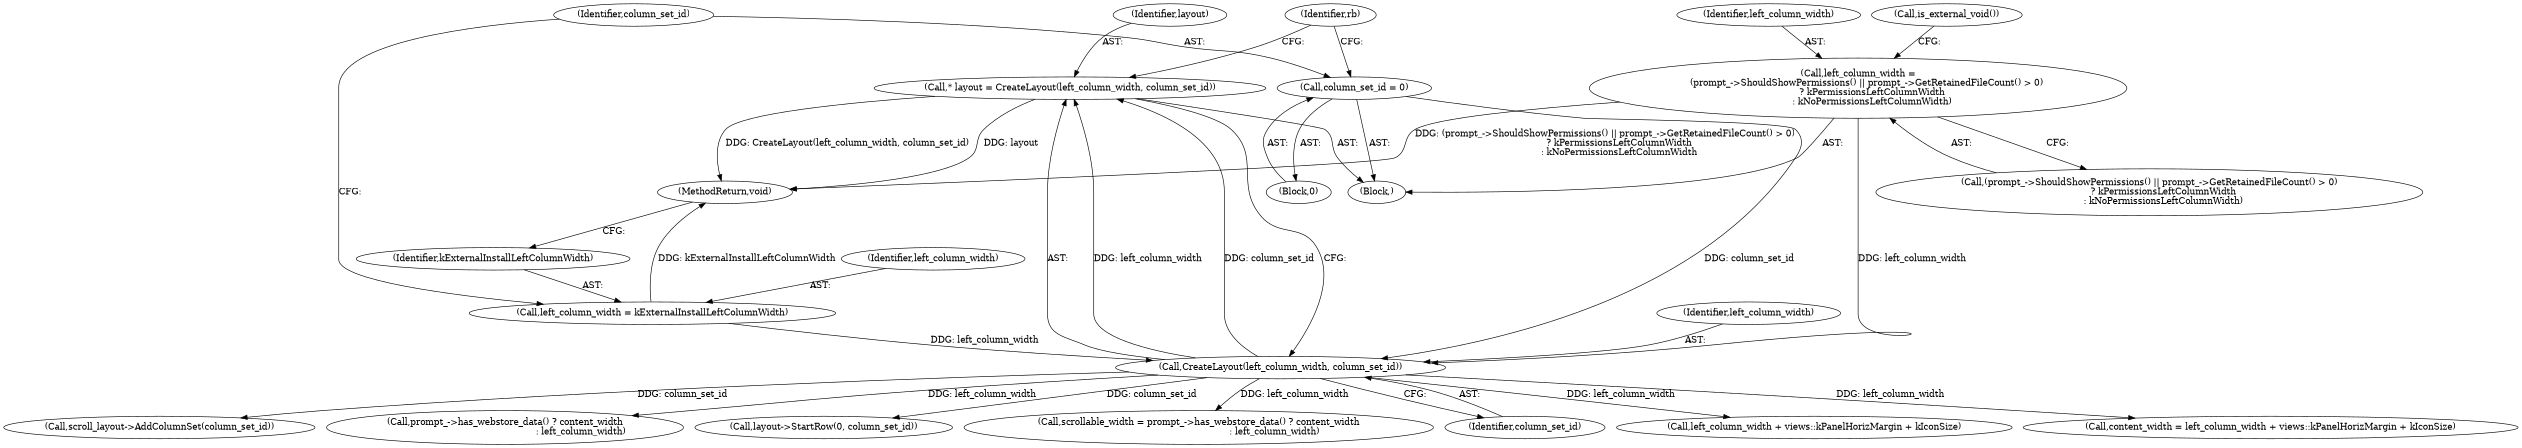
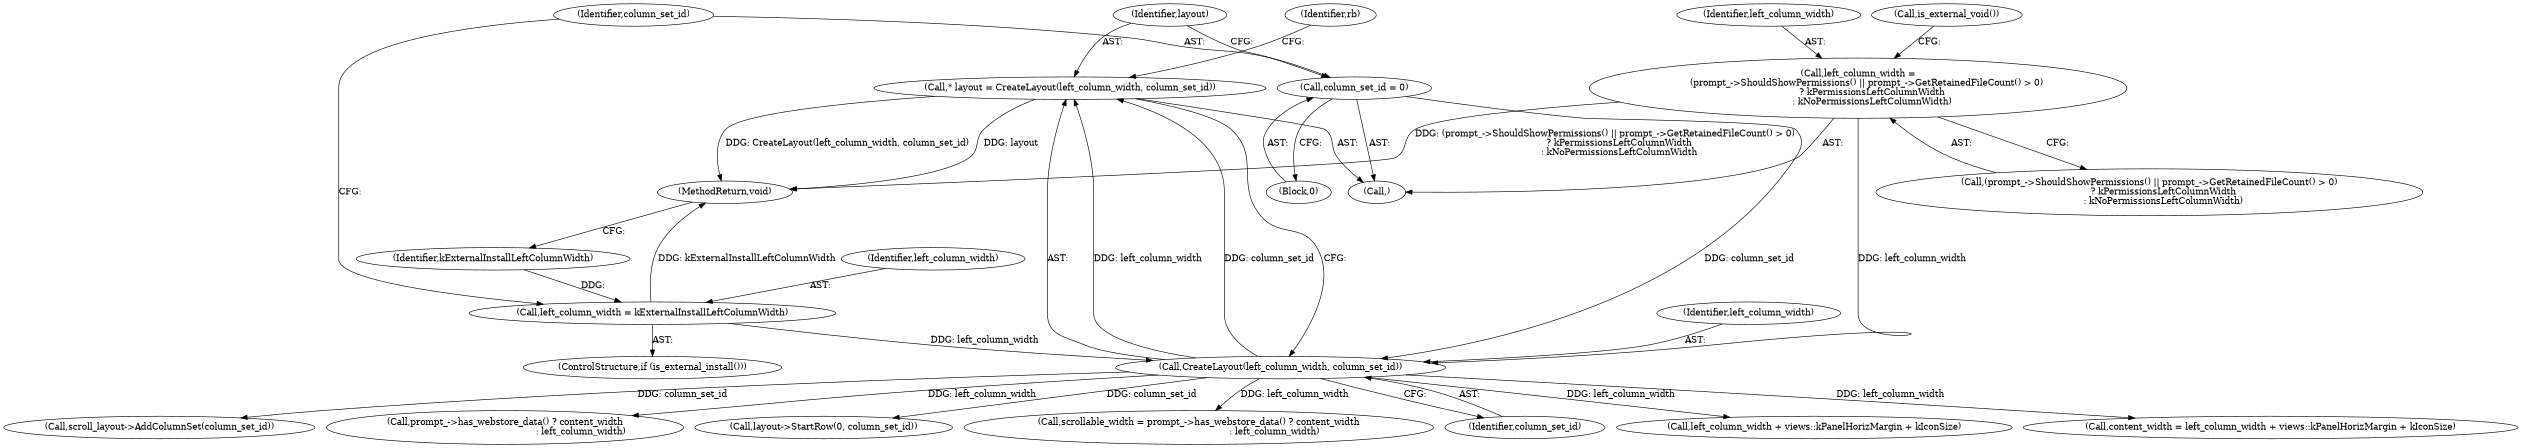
edge "(Identifier,rb)" -> "(Call,column_set_id = 0)": now "(Identifier,layout)" -> "(Call,column_set_id = 0)"
edge "(Call,column_set_id = 0)" -> "(Block,0)": label "AST: " -> "CFG: "
node "(Block,)": label "(Block,)" -> "(Call,)"
edge "(Identifier,kExternalInstallLeftColumnWidth)" -> "(Call,left_column_width = kExternalInstallLeftColumnWidth)": label "AST: " -> "DDG: "
node "(ControlStructure,if (is_external_install()))": added
